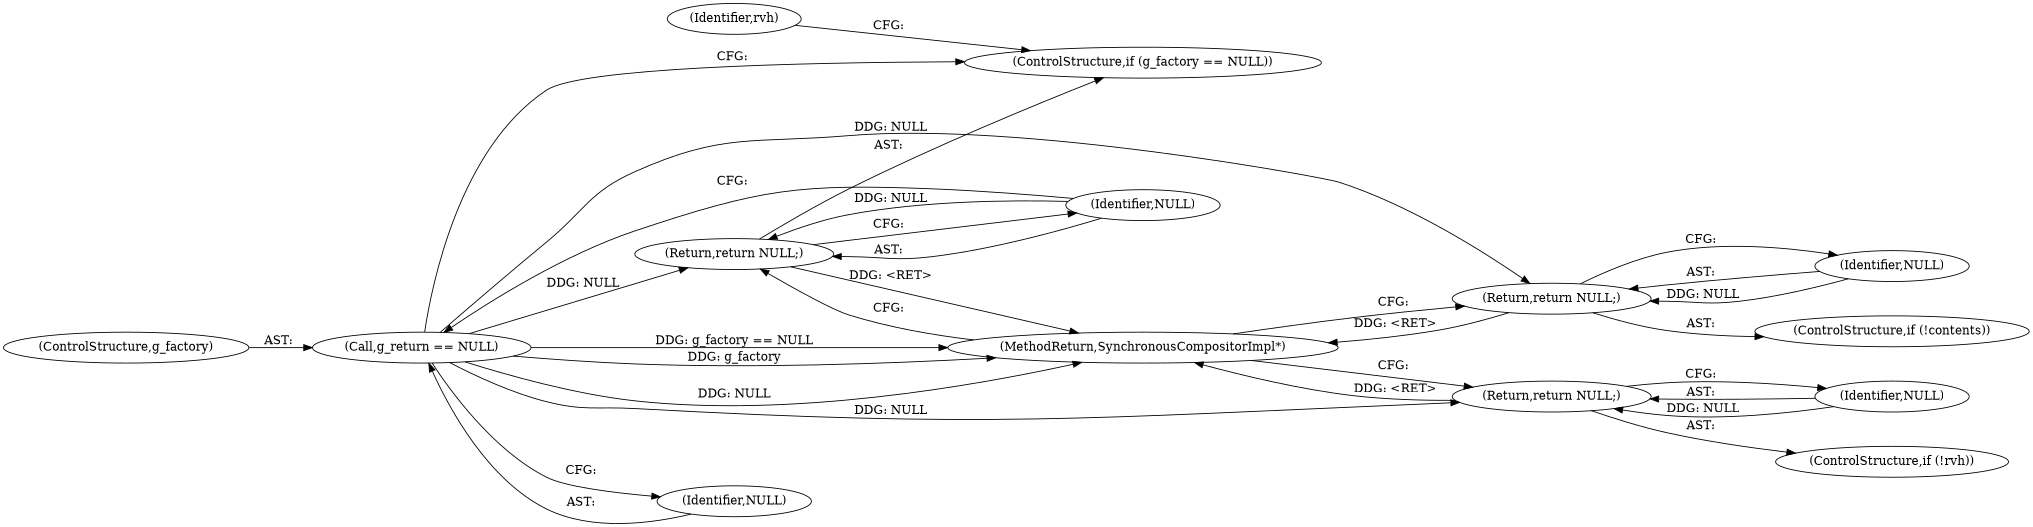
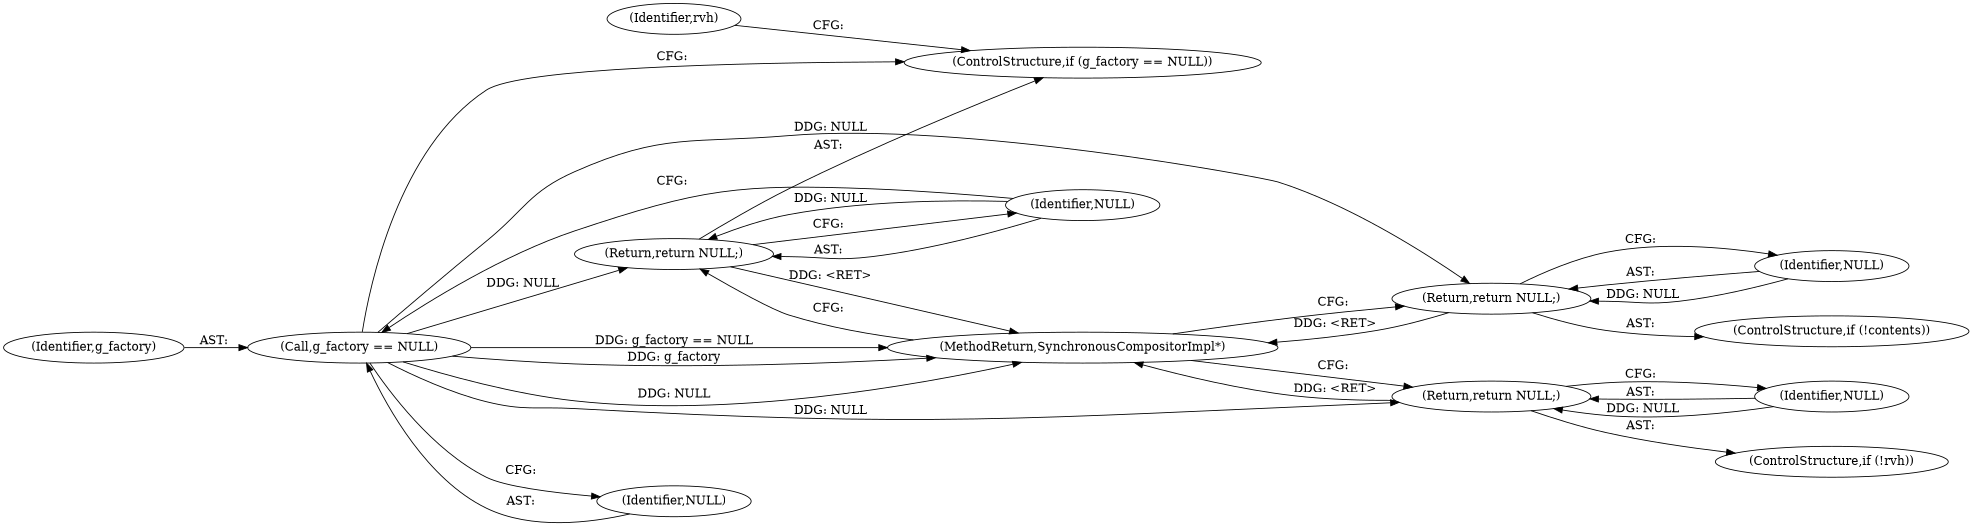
node "(ControlStructure,g_factory)": label "(ControlStructure,g_factory)" -> "(Identifier,g_factory)"
node "(Call,g_return == NULL)": label "(Call,g_return == NULL)" -> "(Call,g_factory == NULL)"
